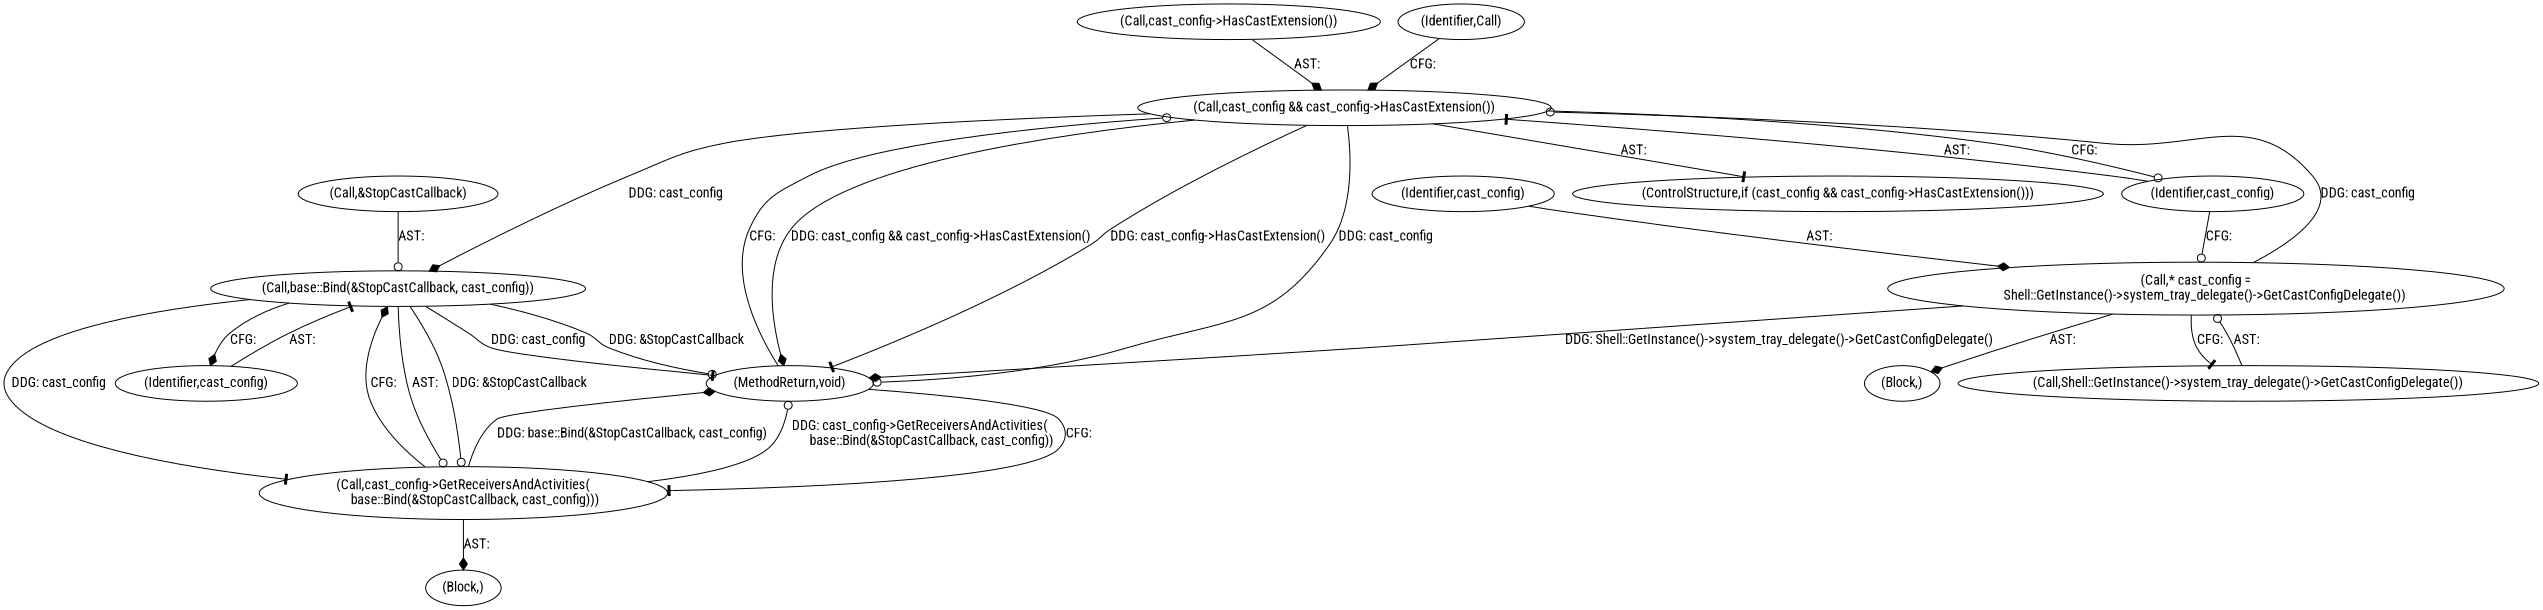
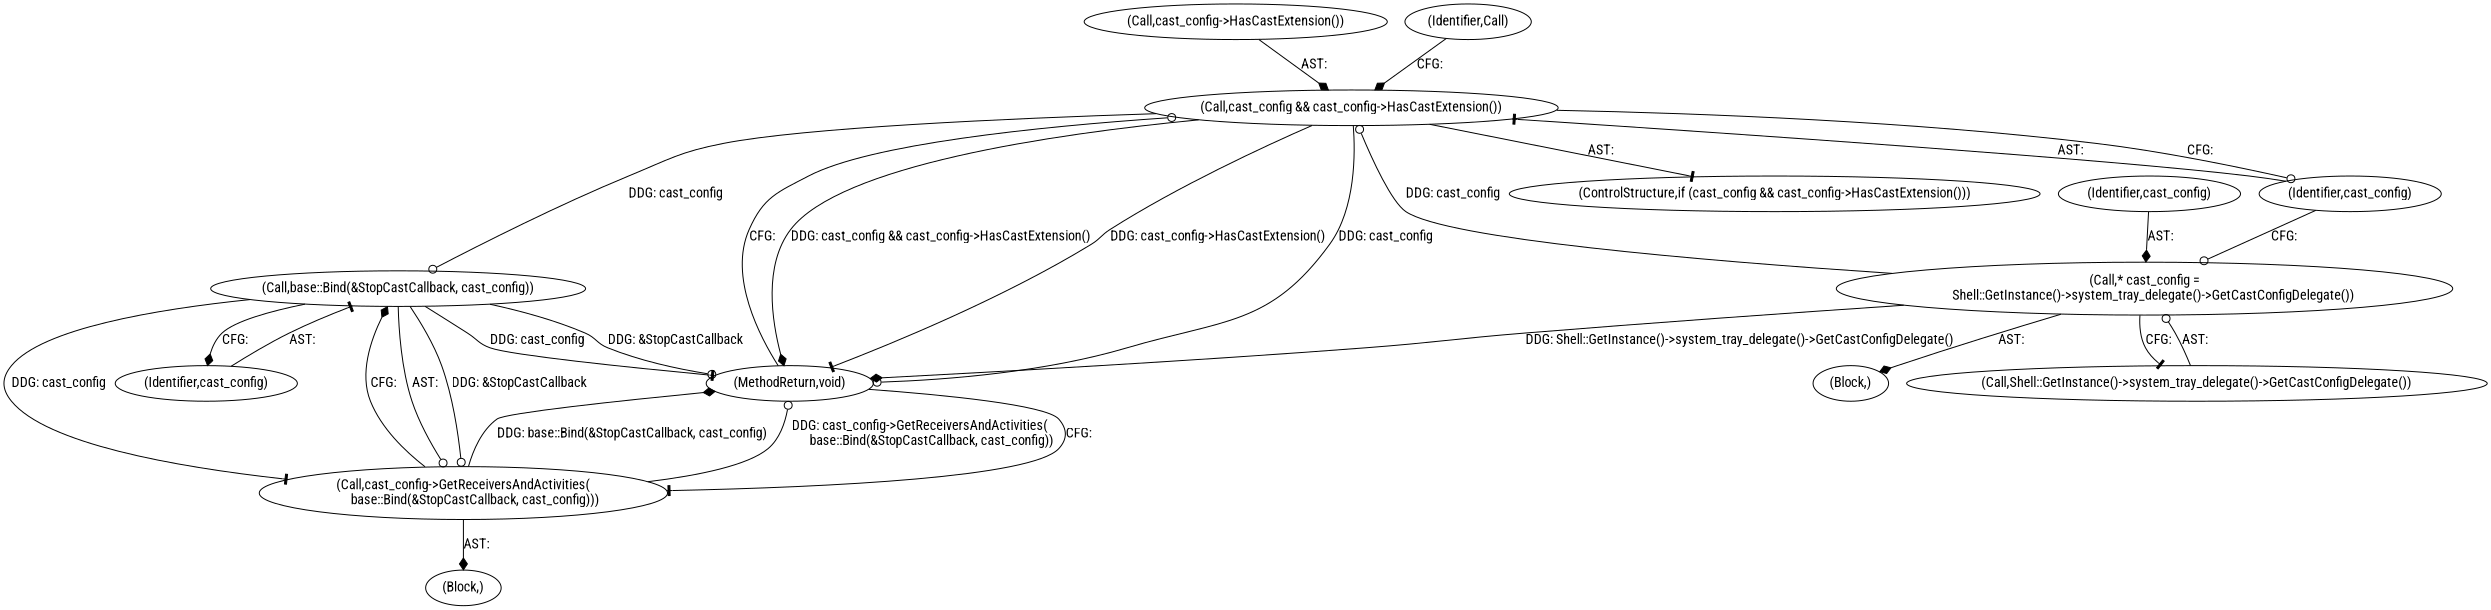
edge "(Call,cast_config && cast_config->HasCastExtension())" -> "(Call,base::Bind(&StopCastCallback, cast_config))": arrowhead diamond -> odot
node "(Call,&StopCastCallback)": removed
